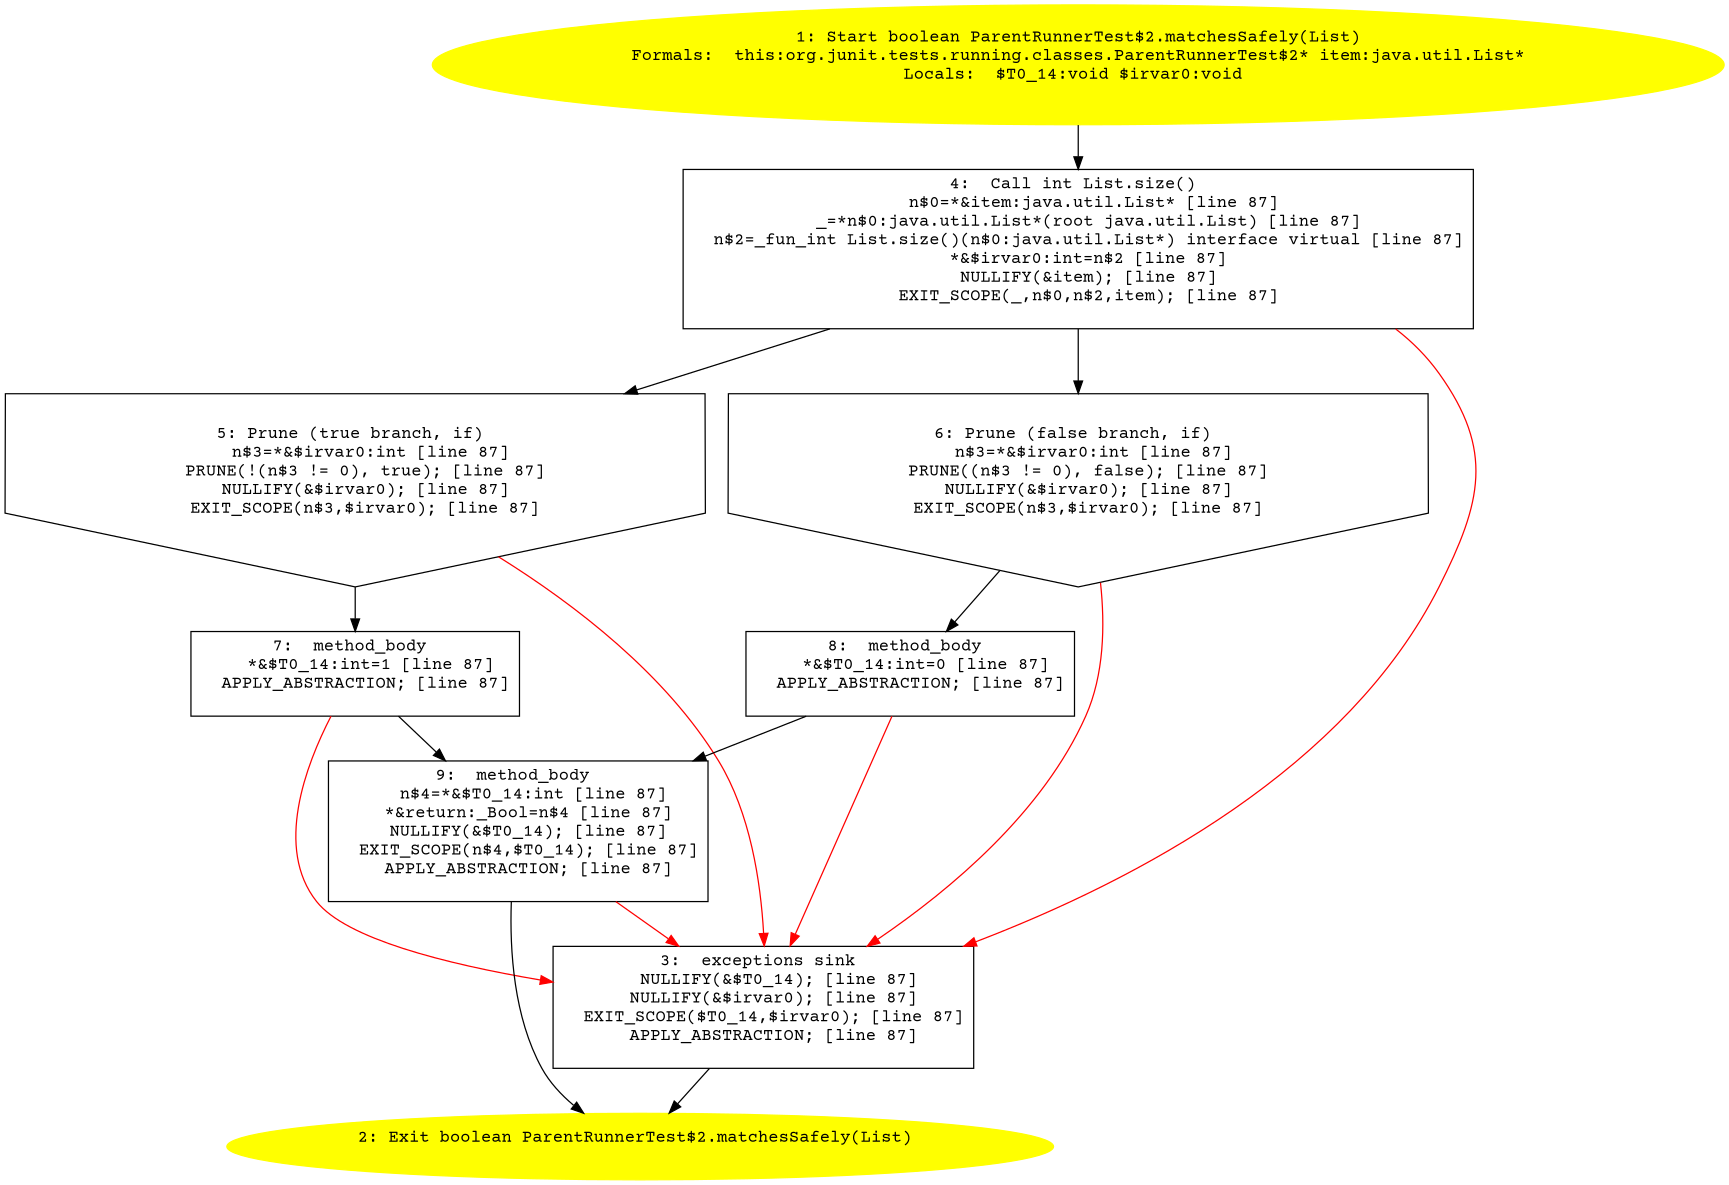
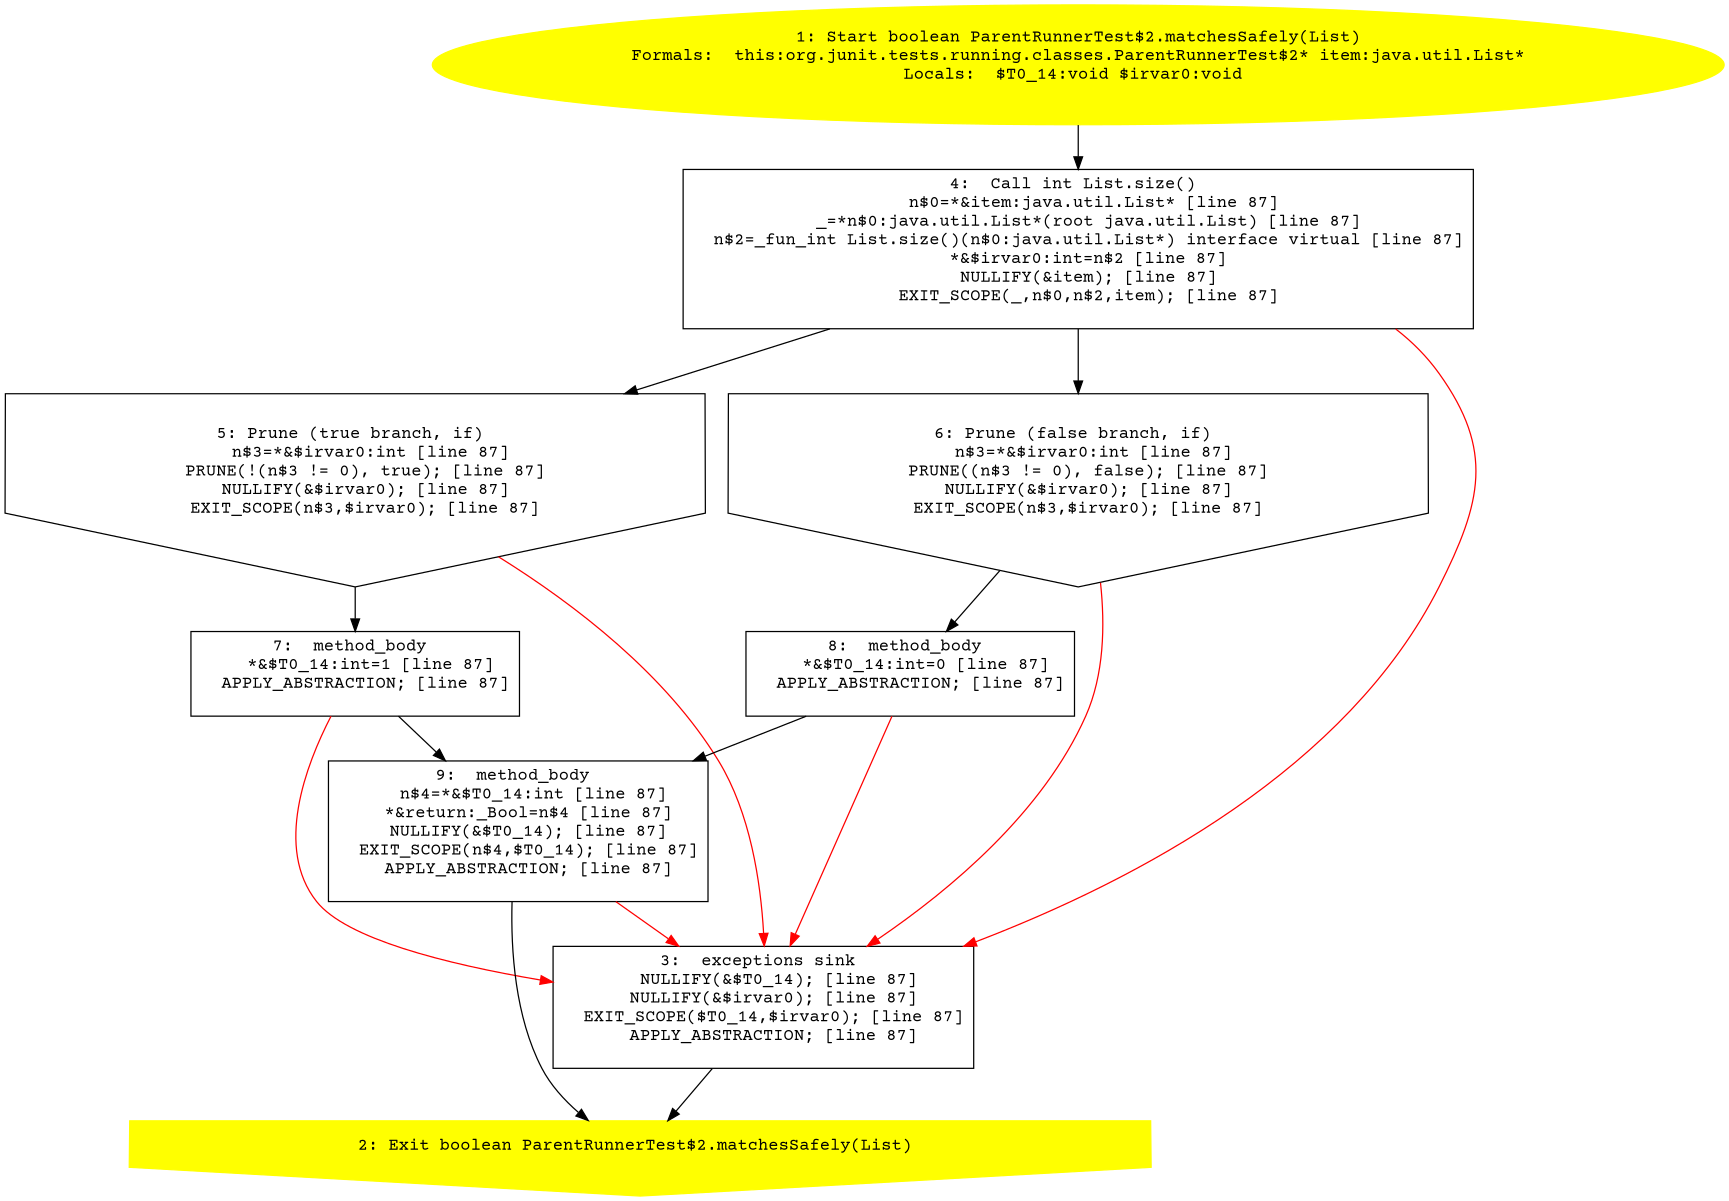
node "2: Exit boolean ParentRunnerTest$2.matchesSafely(List)": shape ellipse -> invhouse
